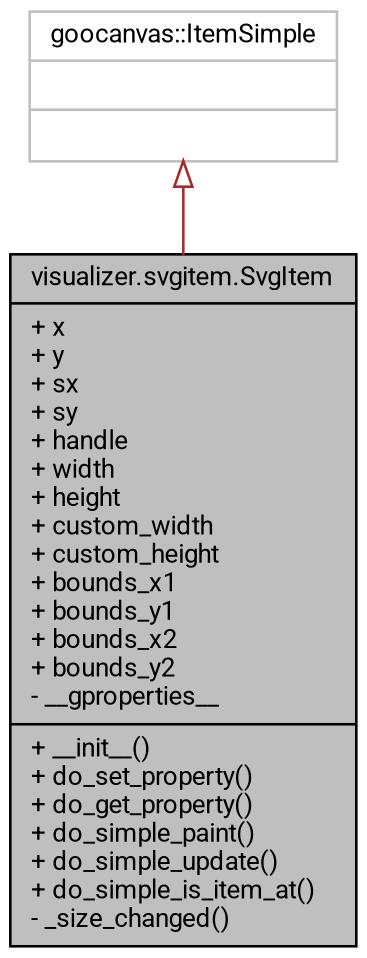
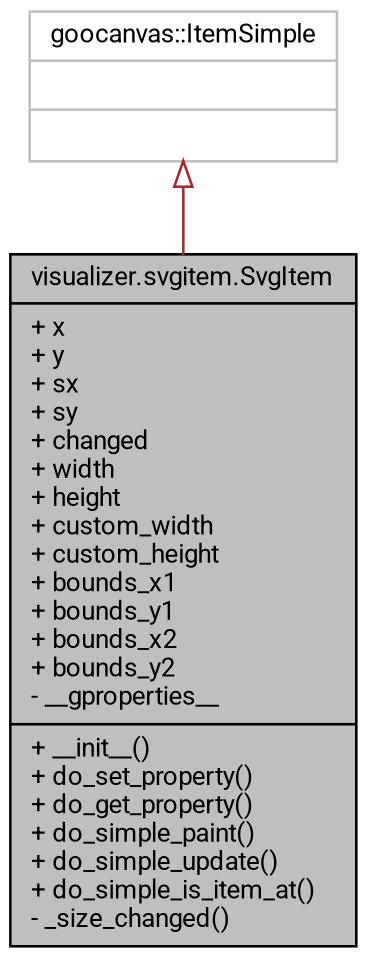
node "visualizer.svgitem.SvgItem": text "+ handle" -> "+ changed"
